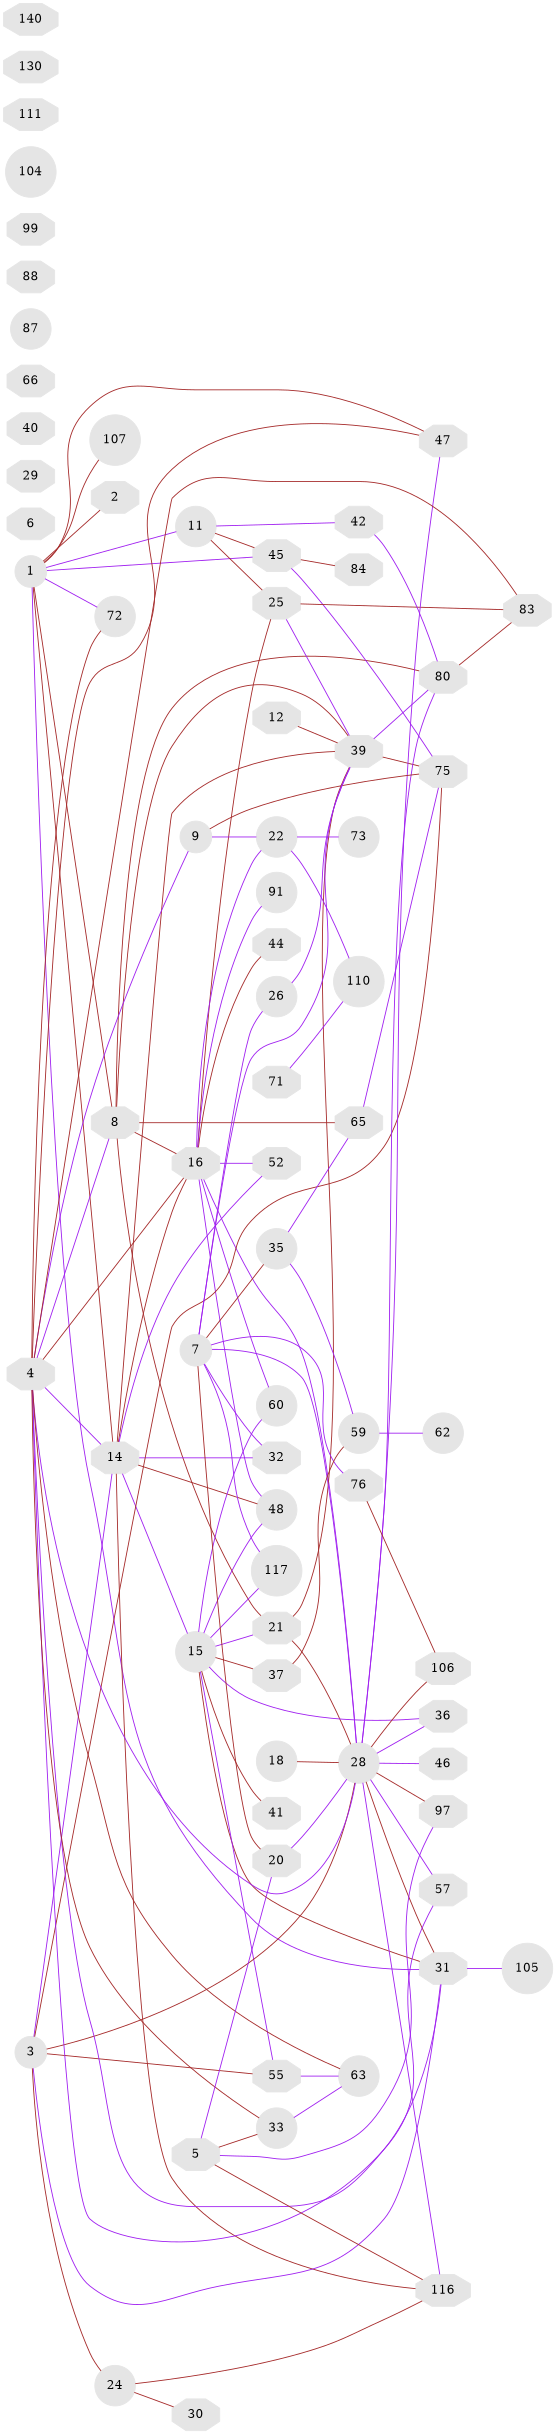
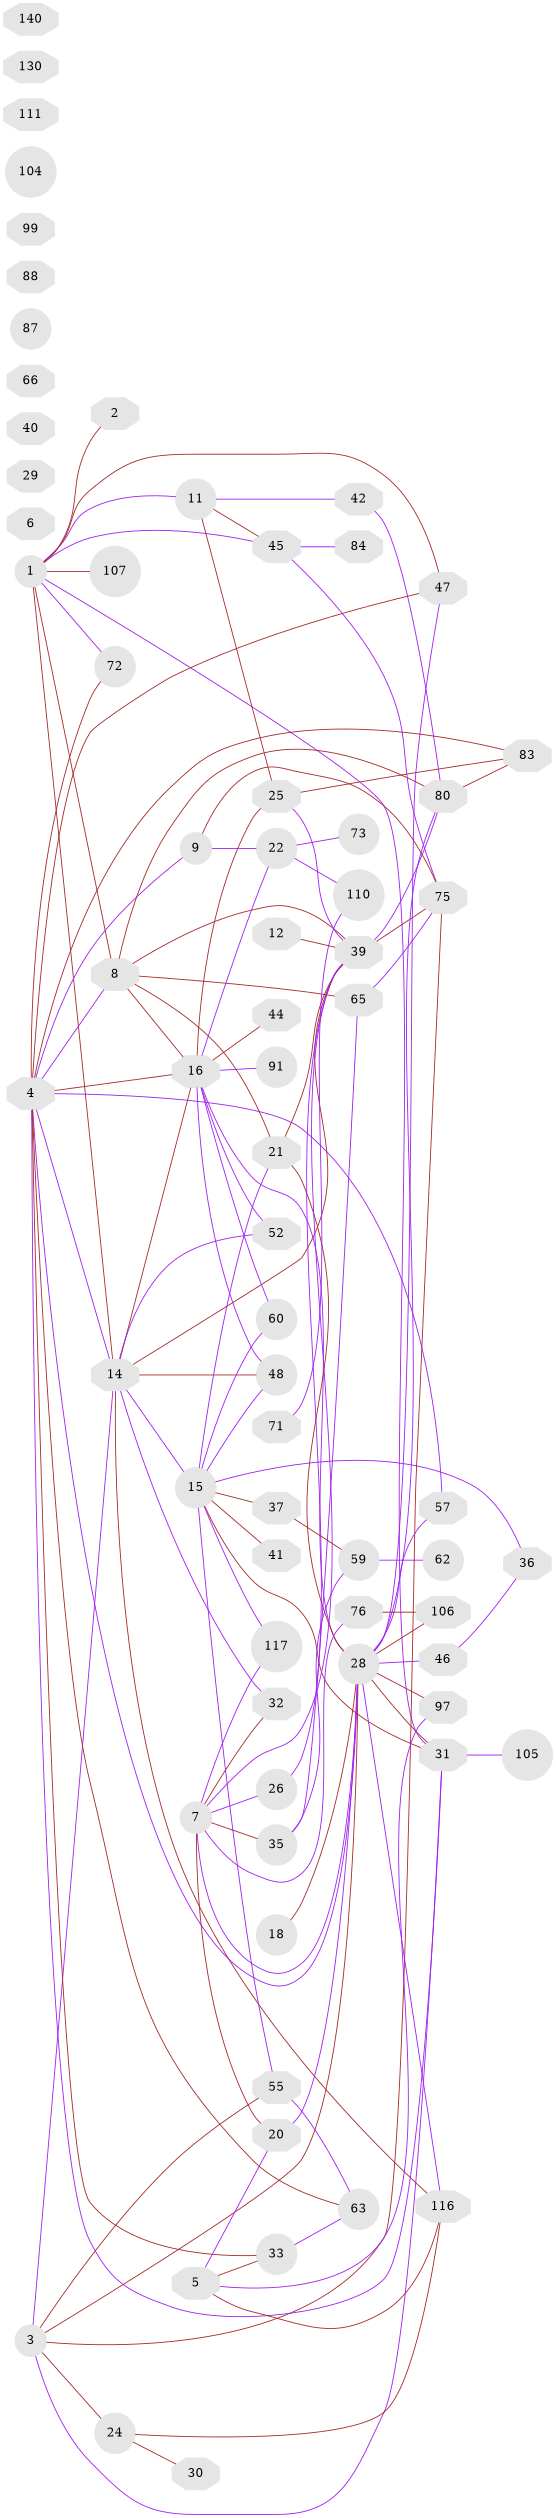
edge "45" -- "84": color brown -> purple
edge "7" -- "32": color purple -> brown
edge "36" -- "28": now "36" -- "46"
